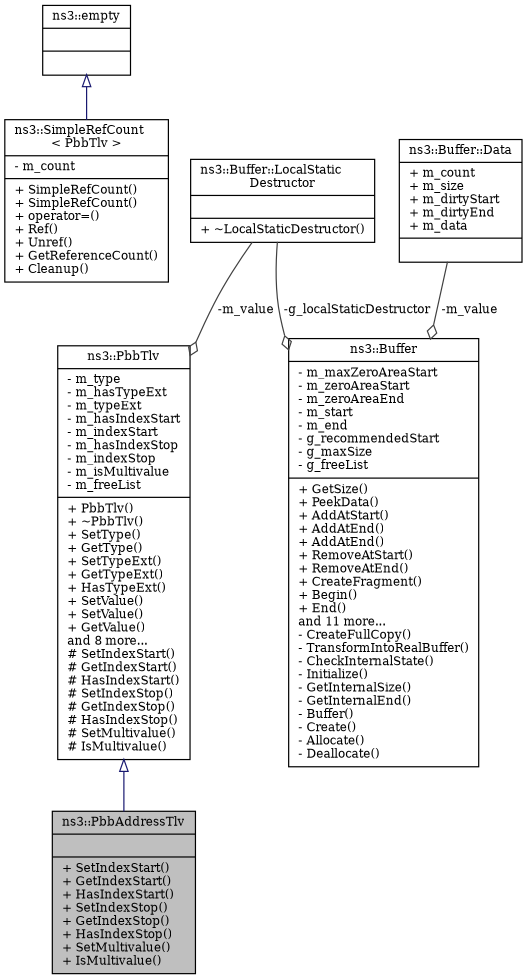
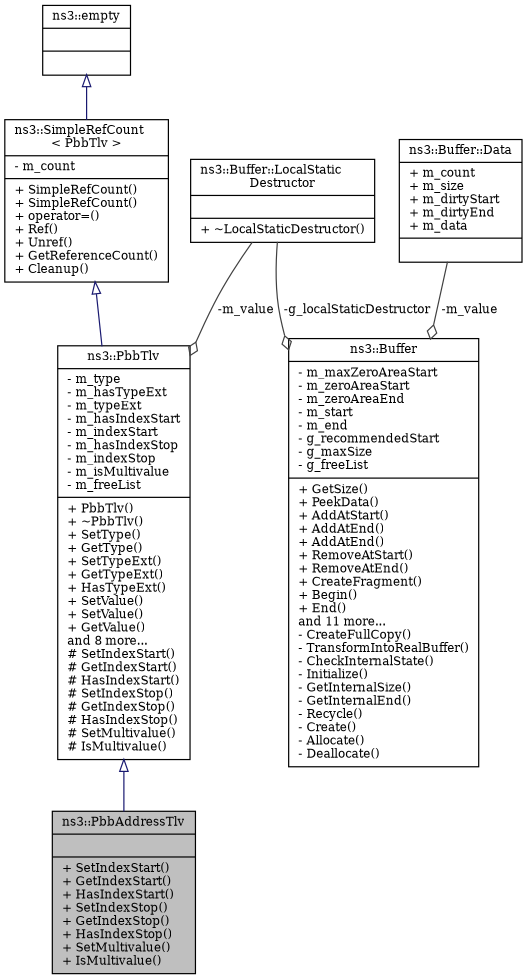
edge "ns3::PbbTlv" -> "ns3::SimpleRefCount": added
node "ns3::Buffer": text "- Buffer()" -> "- Recycle()"
